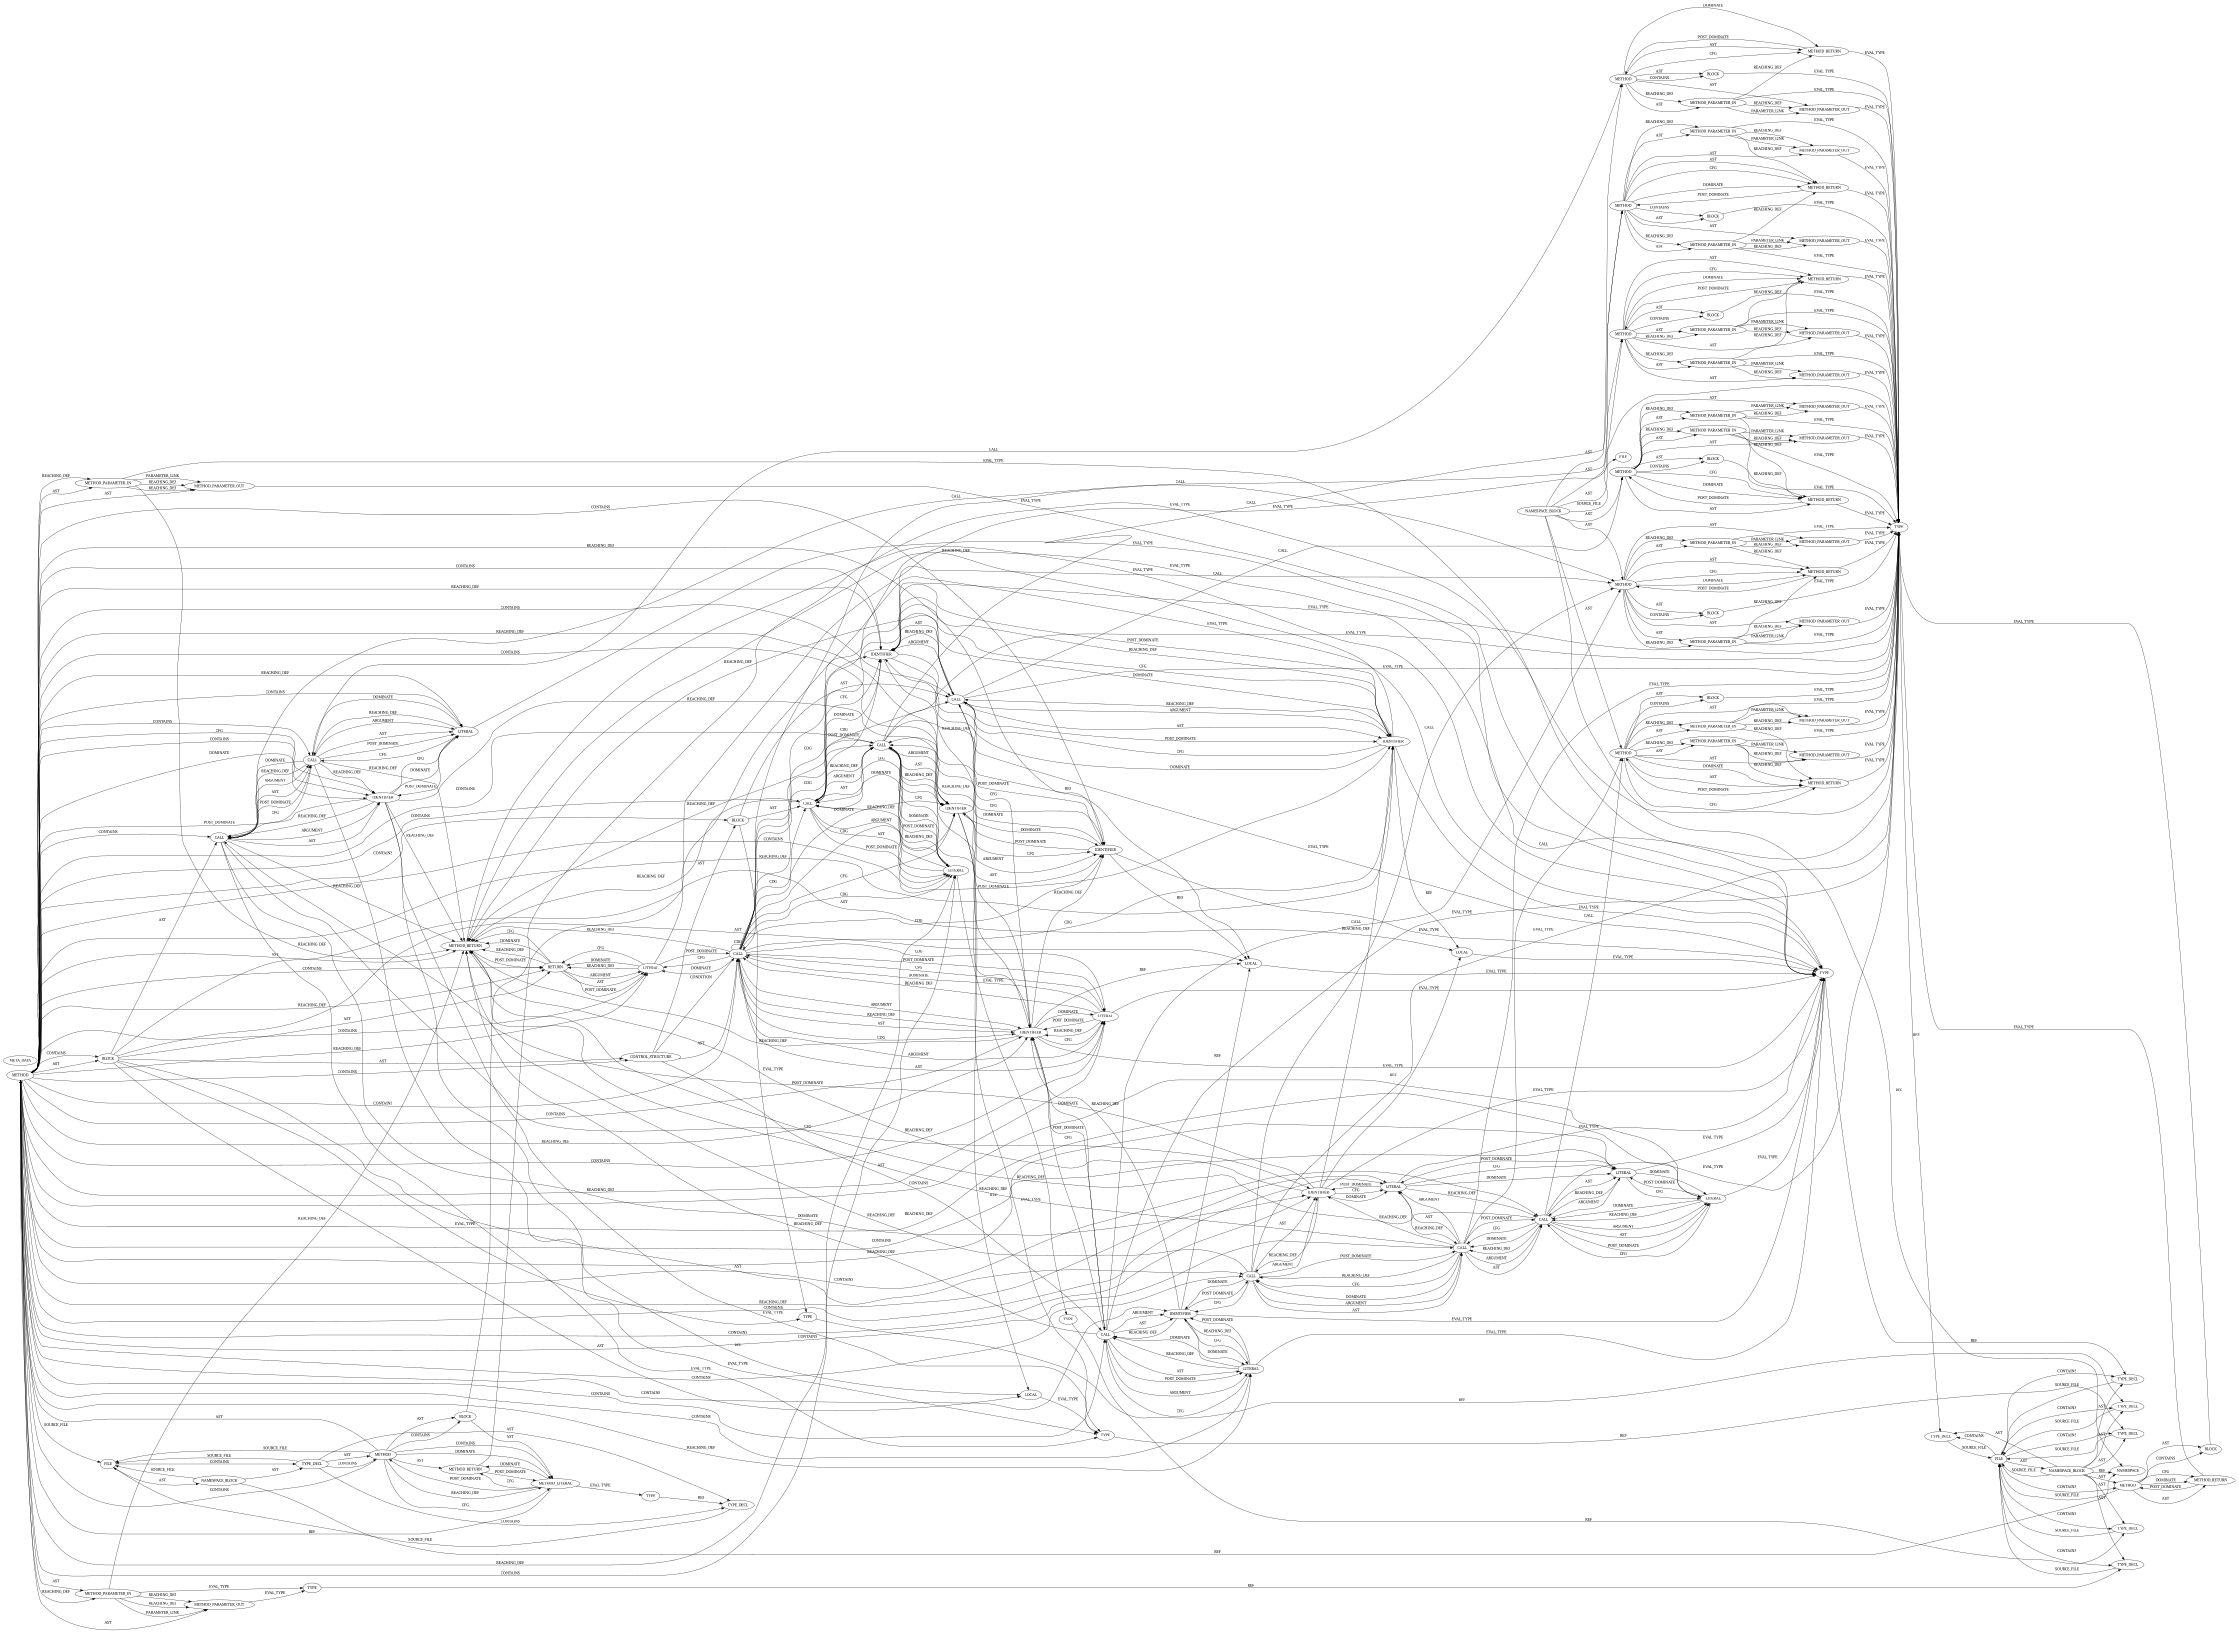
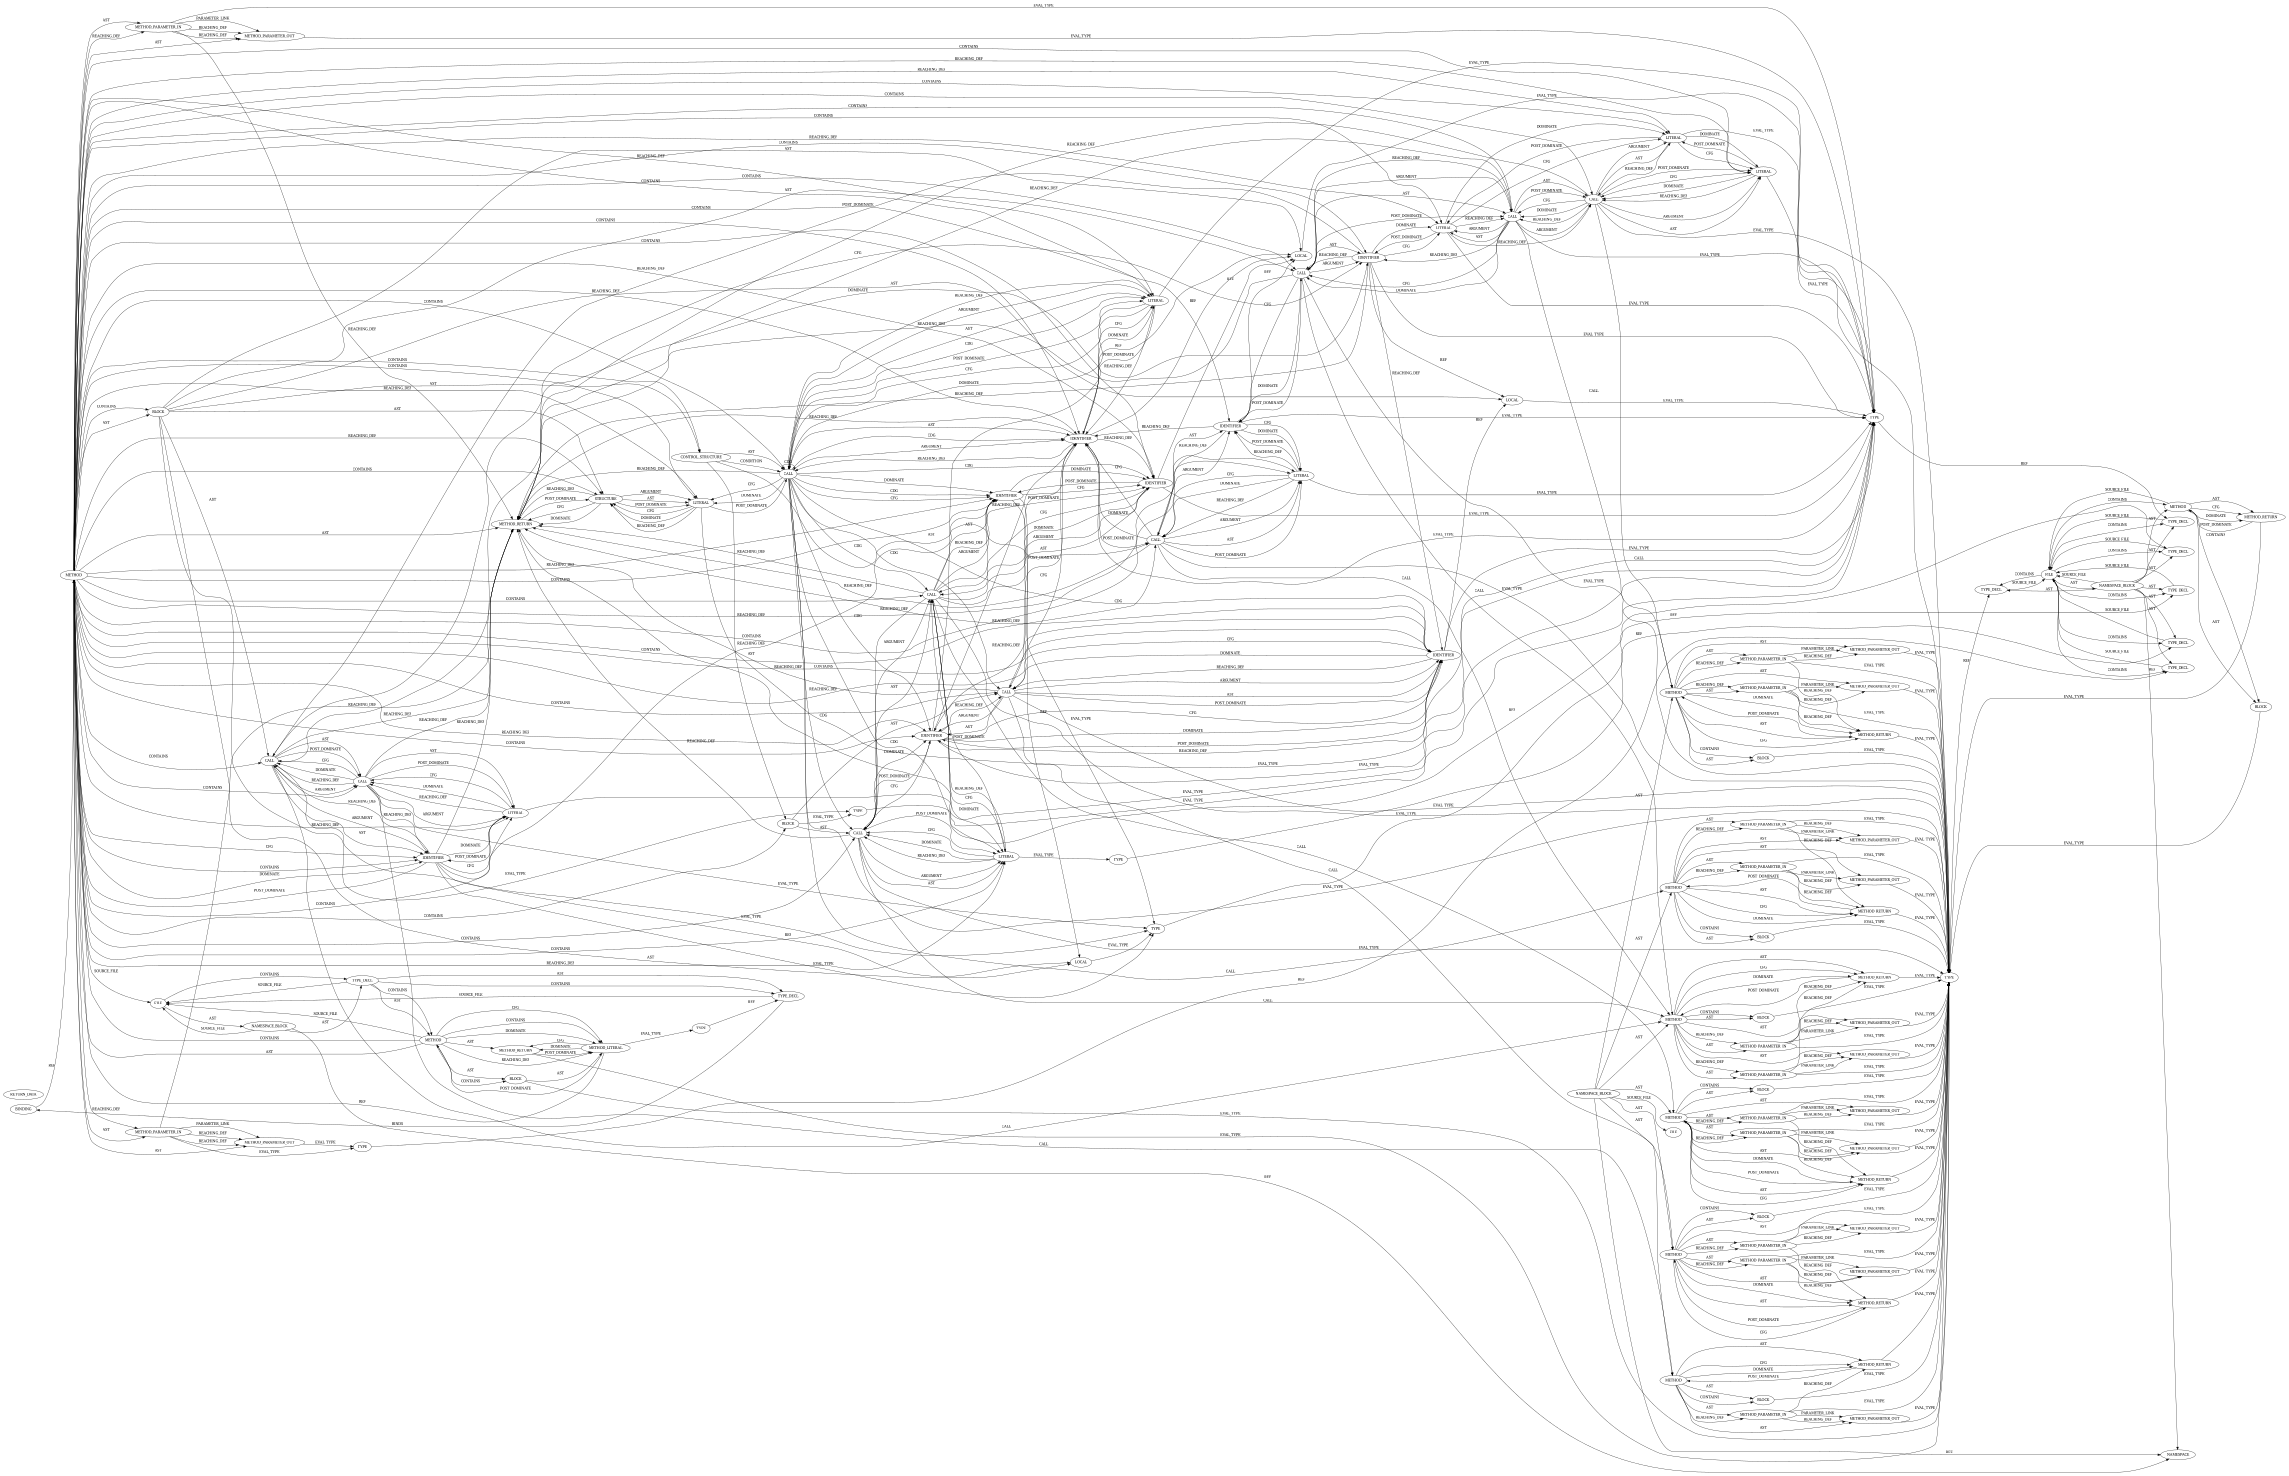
node "RETURN": label "RETURN" -> "STRUCTURE"
node "META_DATA": label "META_DATA" -> "RETURN_DATA"
node "BINDING": added
